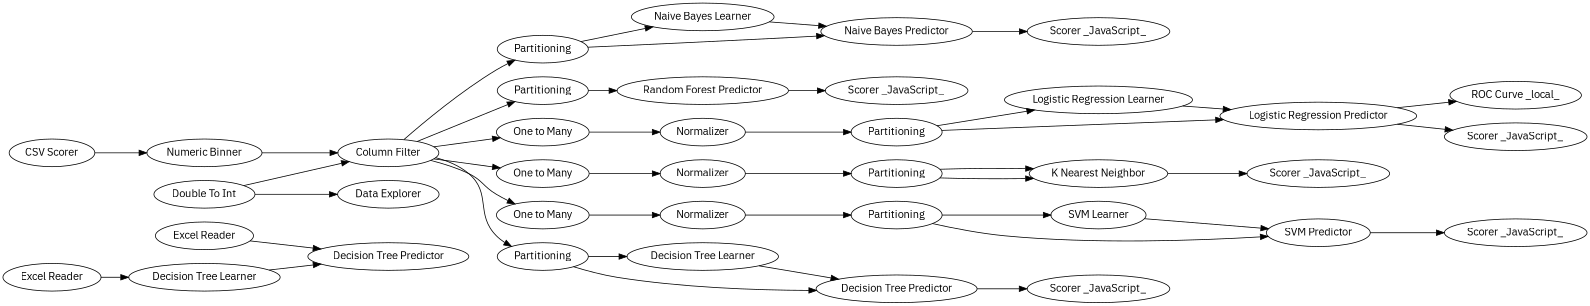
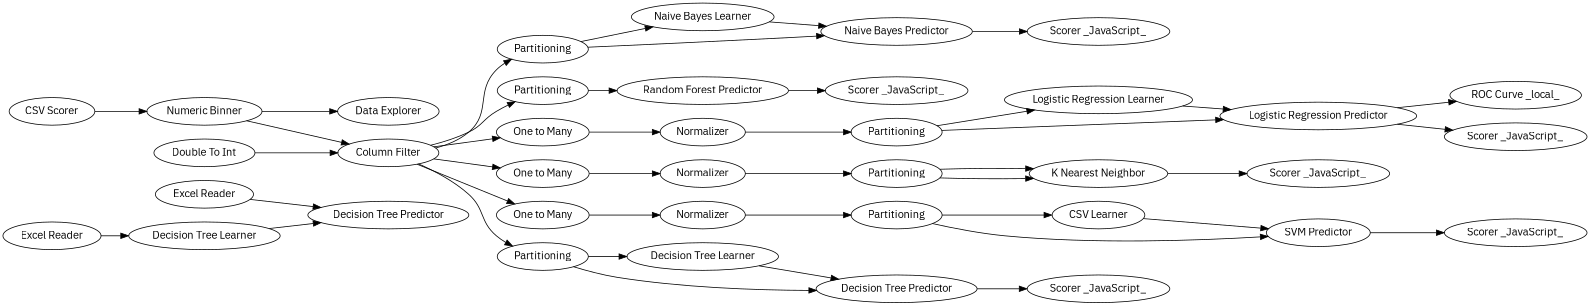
edge "Double To Int" -> "Data Explorer": now "Numeric Binner" -> "Data Explorer"
node "SVM Learner": label "SVM Learner" -> "CSV Learner"
